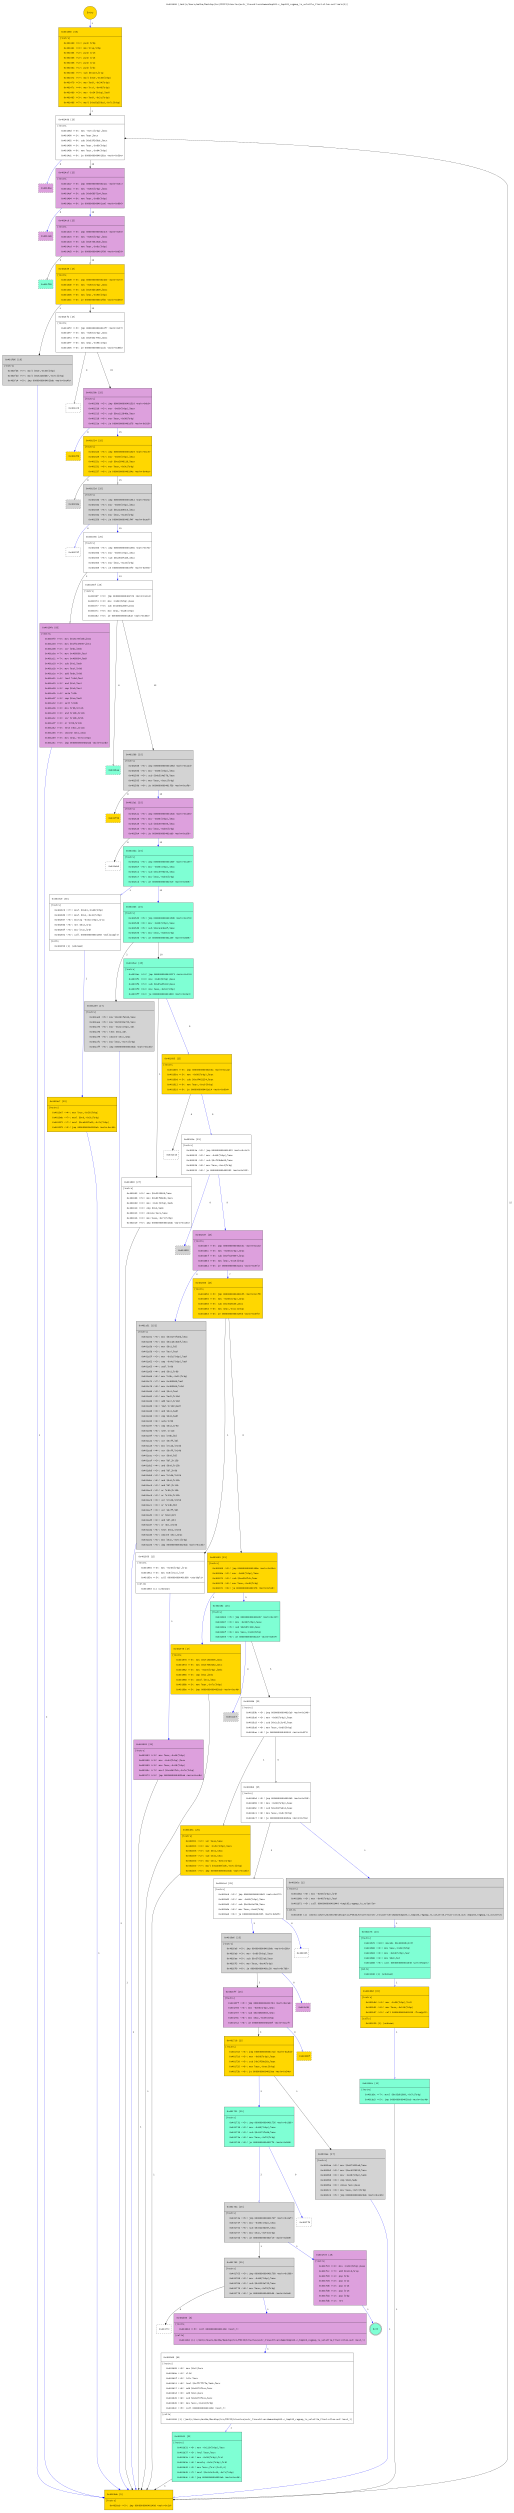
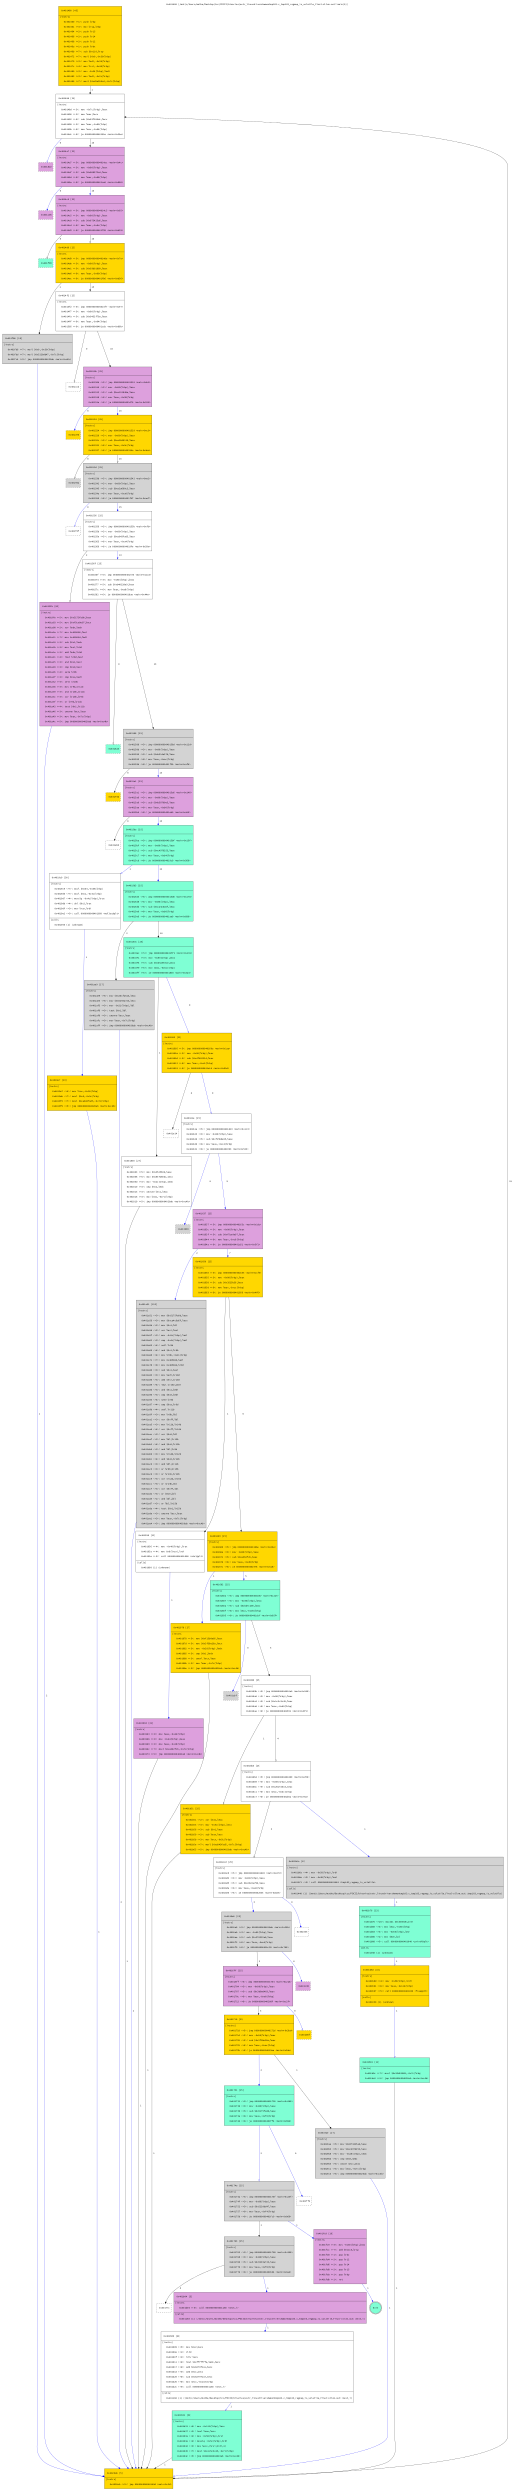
node "Entry": removed
